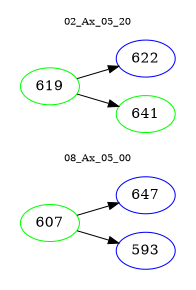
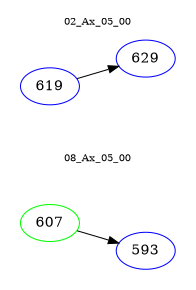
cluster "02_Ax_05_20": label "02_Ax_05_20" -> "02_Ax_05_00"
node "622": label "622" -> "629"
node "619": color green -> blue
node "641": removed
node "647": removed
